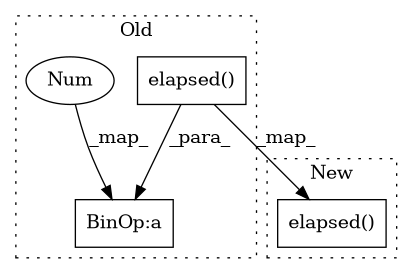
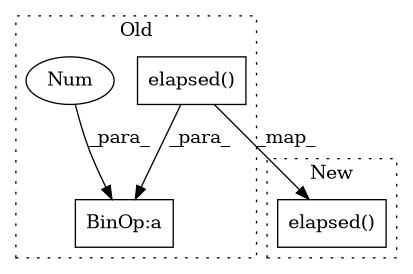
edge "Num" -> "BinOp:a": label "_map_" -> "_para_"
